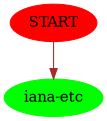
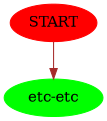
node "iana-etc": label "iana-etc" -> "etc-etc"
